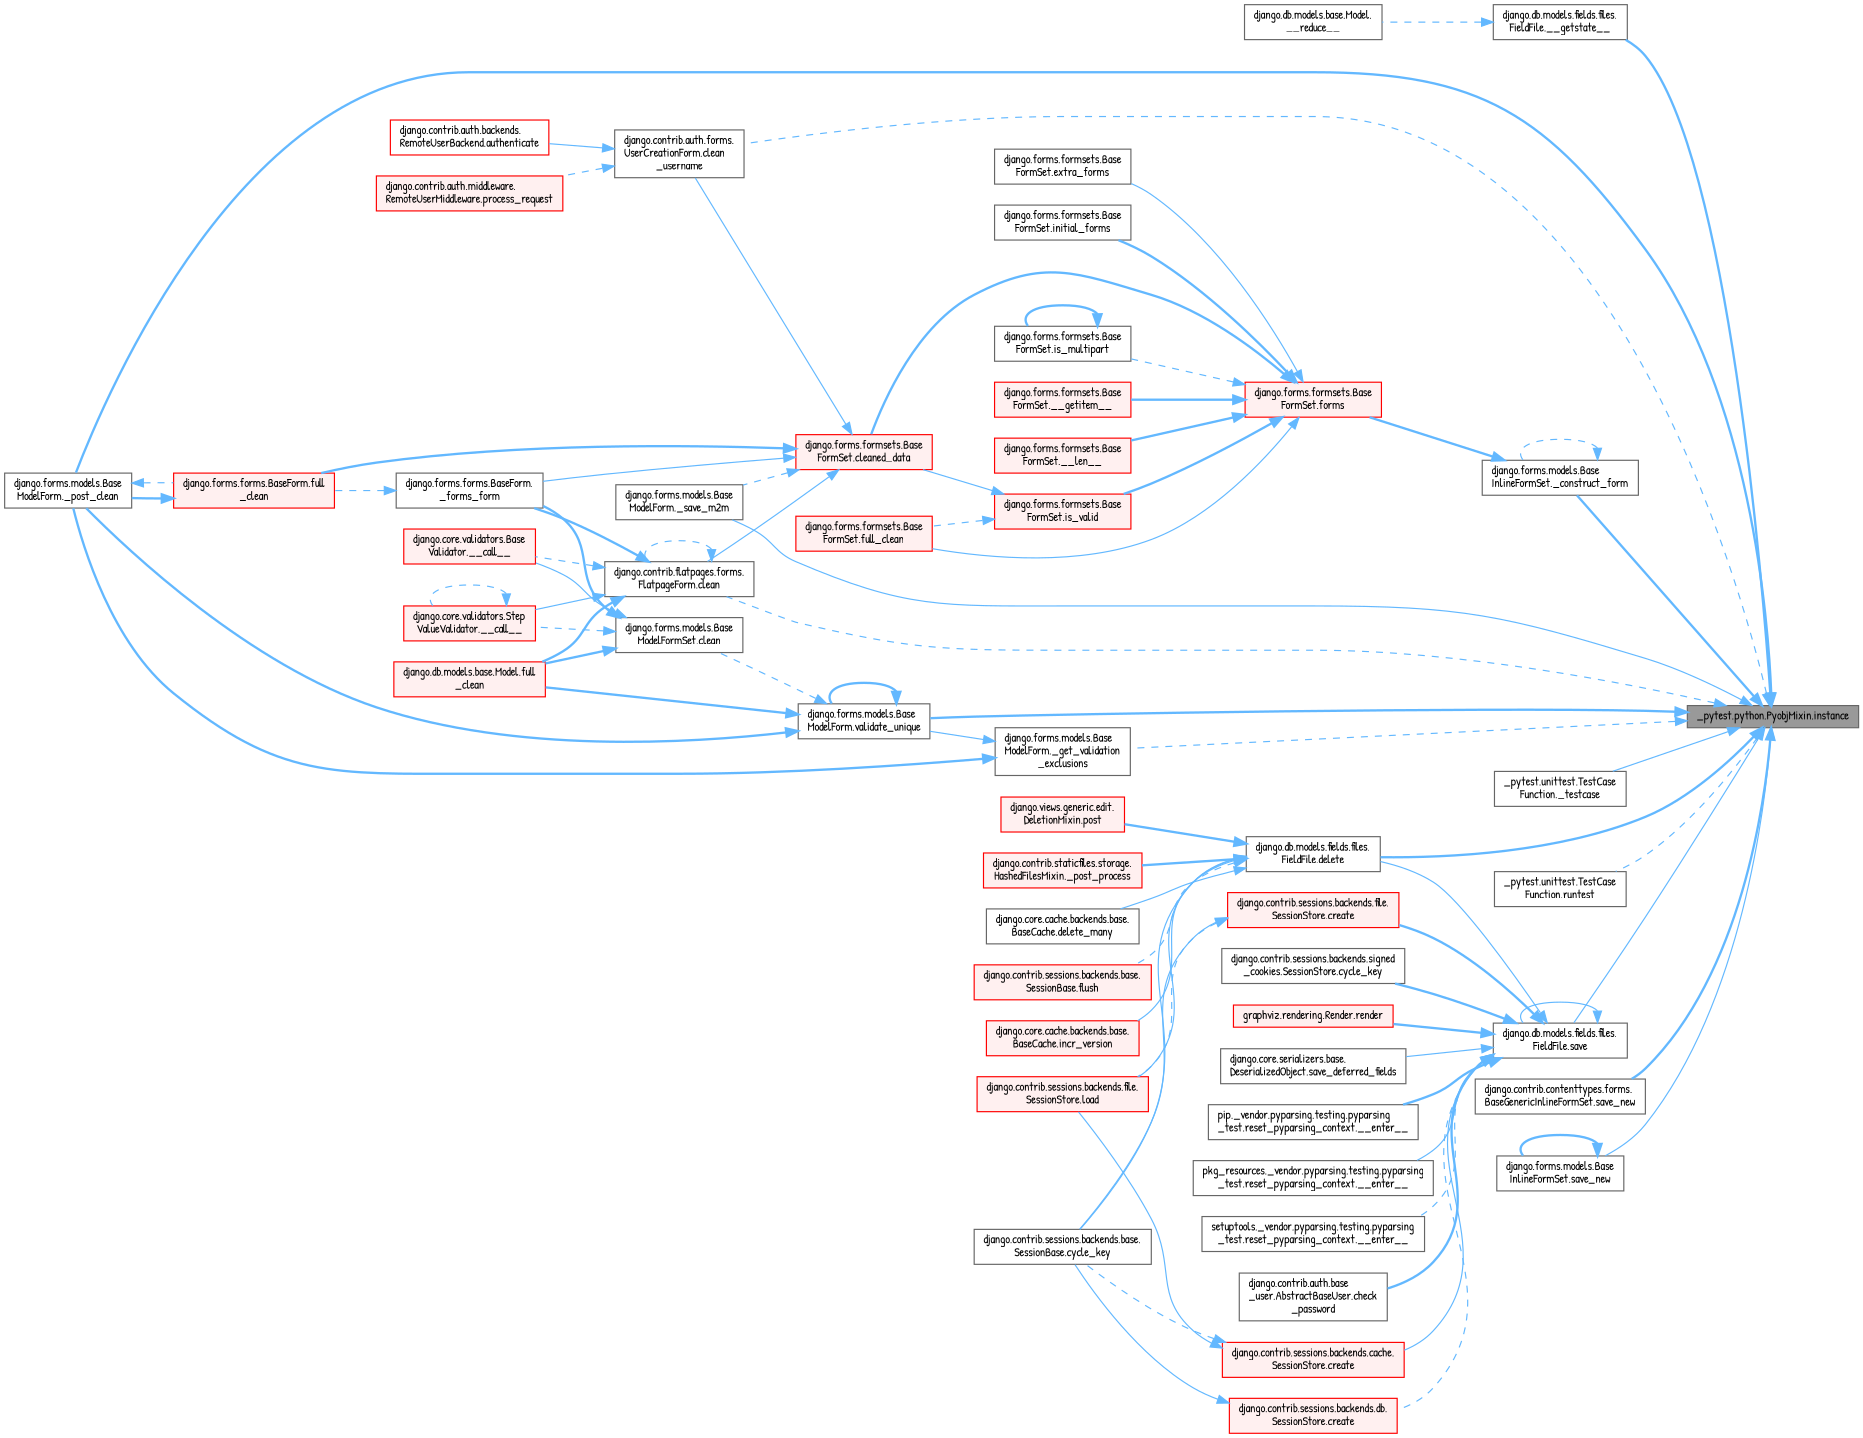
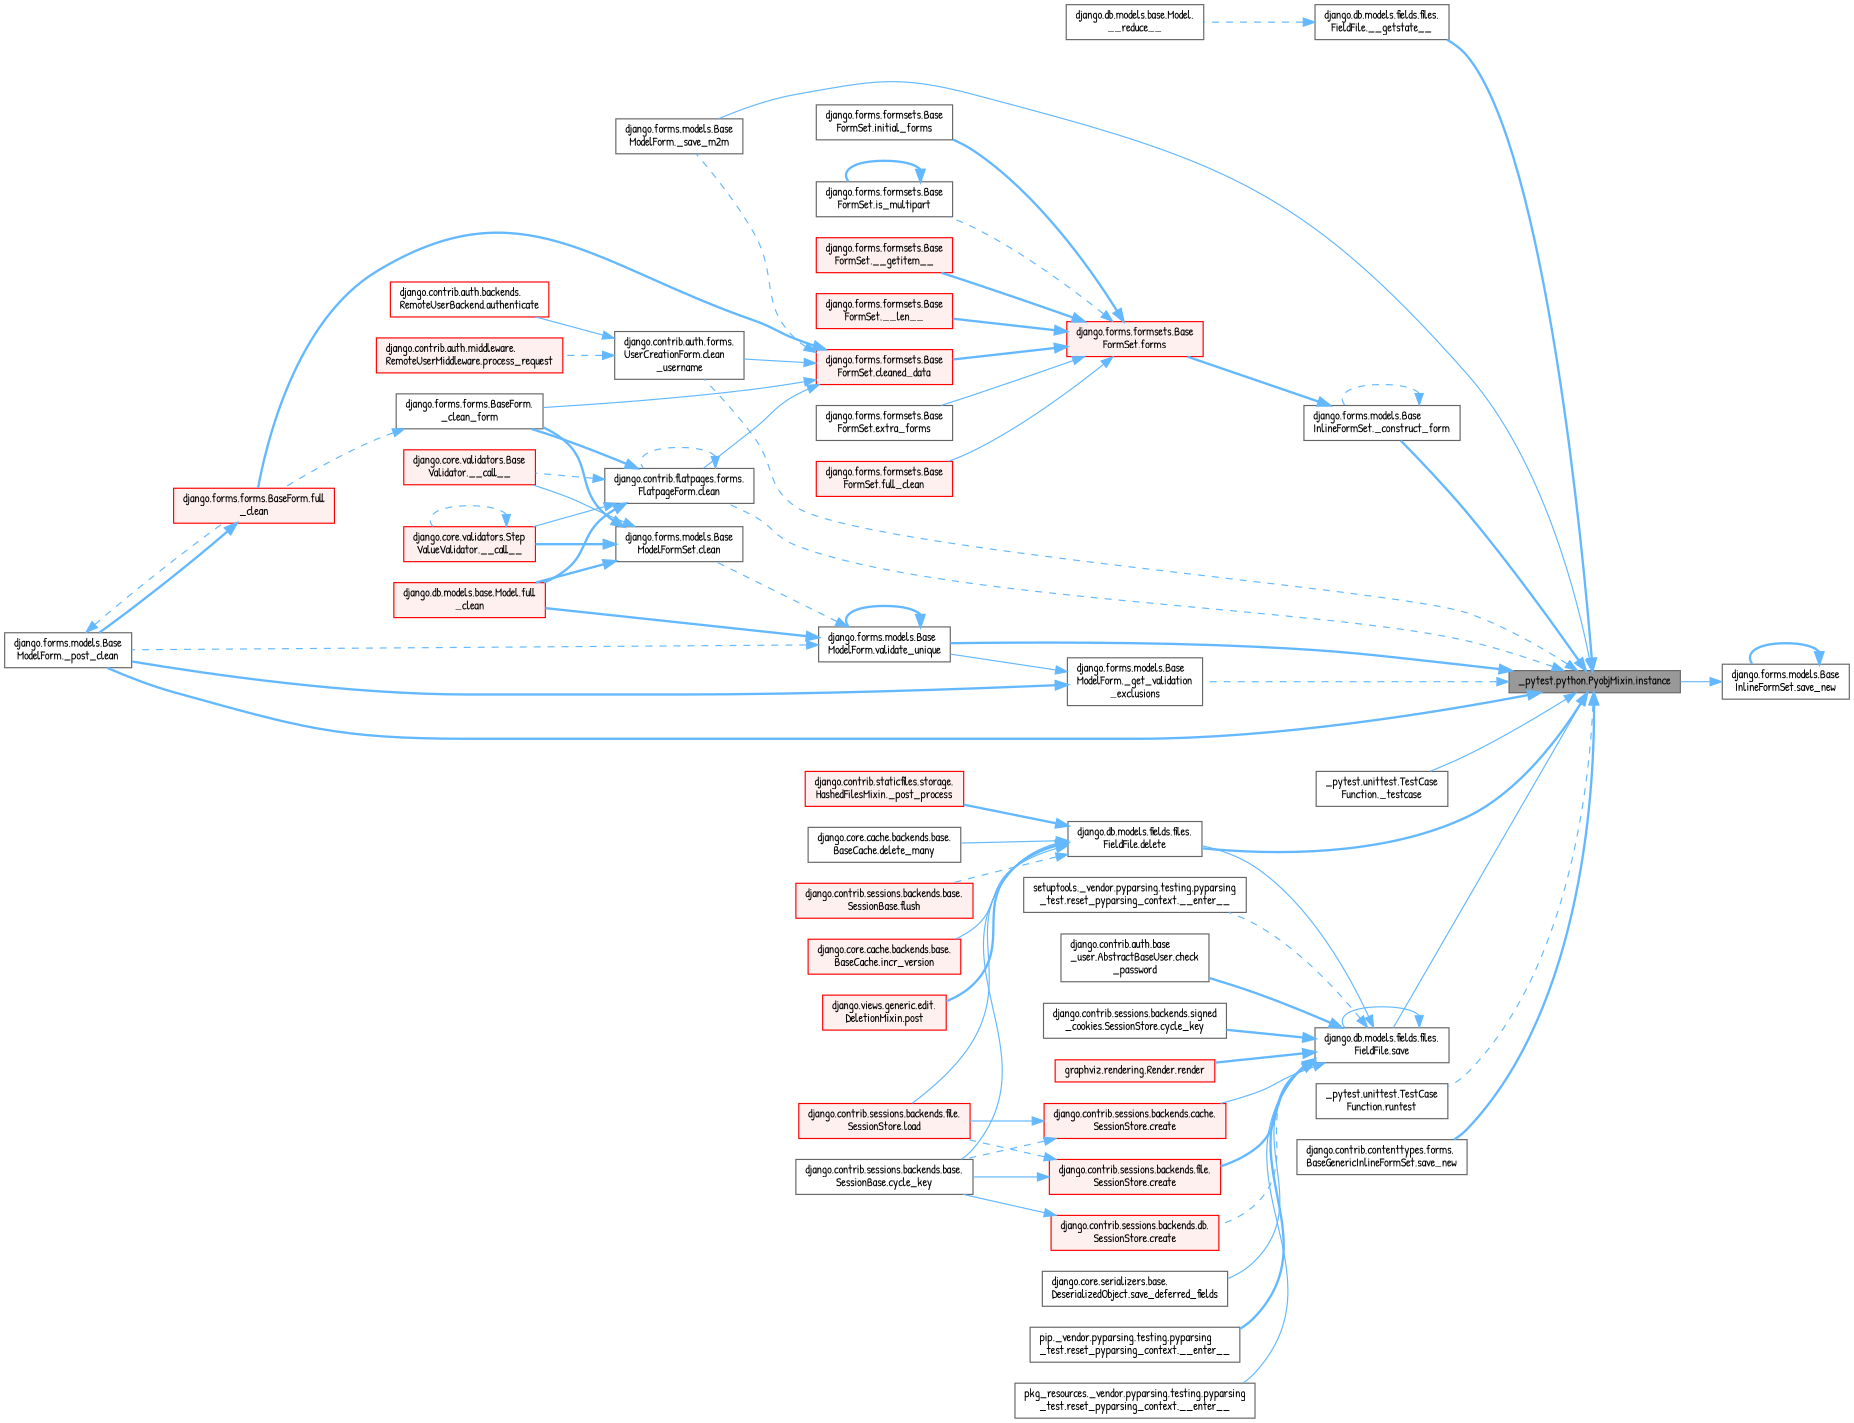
node "django.forms.forms.BaseForm. _forms_form": label "django.forms.forms.BaseForm. _forms_form" -> "django.forms.forms.BaseForm. _clean_form"
node "django.forms.formsets.Base FormSet.is_valid": removed
edge "django.core.validators.Step ValueValidator.__call__" -> "django.forms.models.Base ModelFormSet.clean": style dashed -> bold
edge "django.forms.models.Base ModelForm._post_clean" -> "django.forms.models.Base ModelForm.validate_unique": style bold -> dashed
edge "django.forms.models.Base InlineFormSet.save_new" -> "_pytest.python.PyobjMixin.instance": reversed
